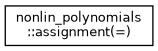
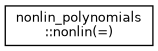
node "nonlin_polynomials ::assignment(=)": label "nonlin_polynomials ::assignment(=)" -> "nonlin_polynomials ::nonlin(=)"
